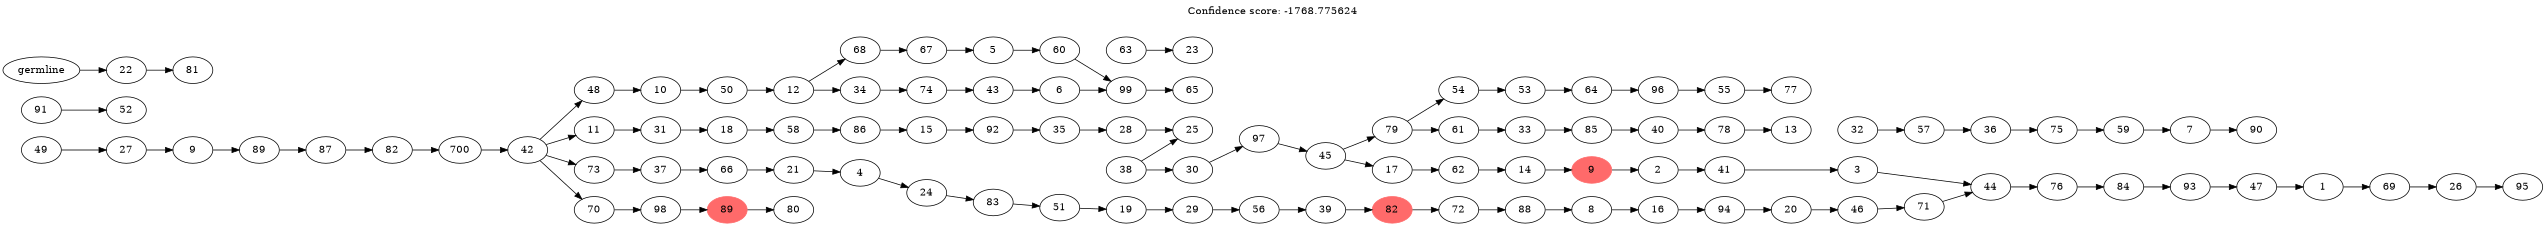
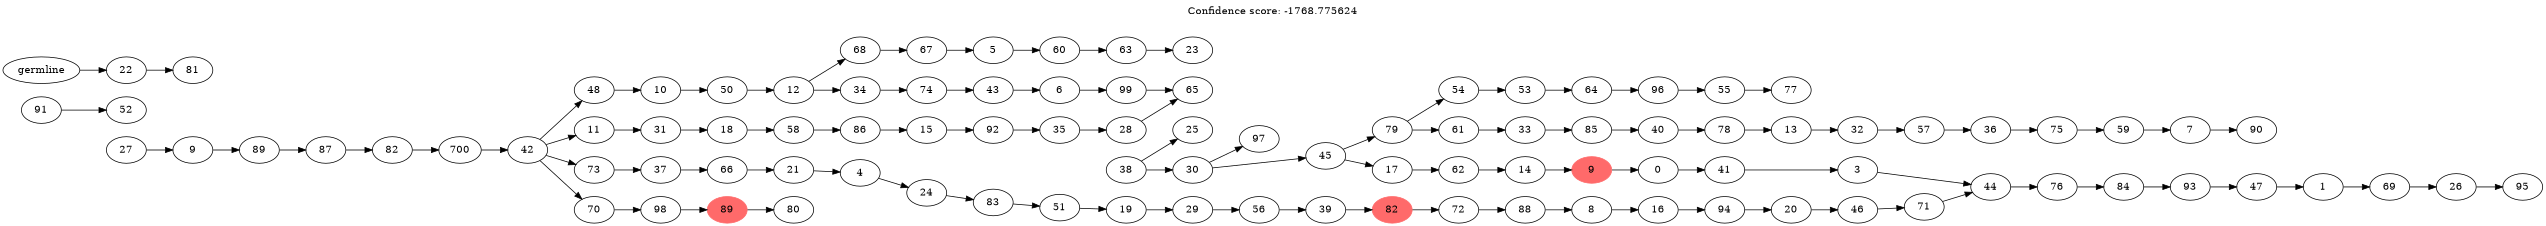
edge "60" -> "99": now "60" -> "63"
edge "28" -> "25": now "28" -> "65"
edge "13" -> "32": added
edge "97" -> "45": now "30" -> "45"
node "49": removed
node "2": label "2" -> "0"
